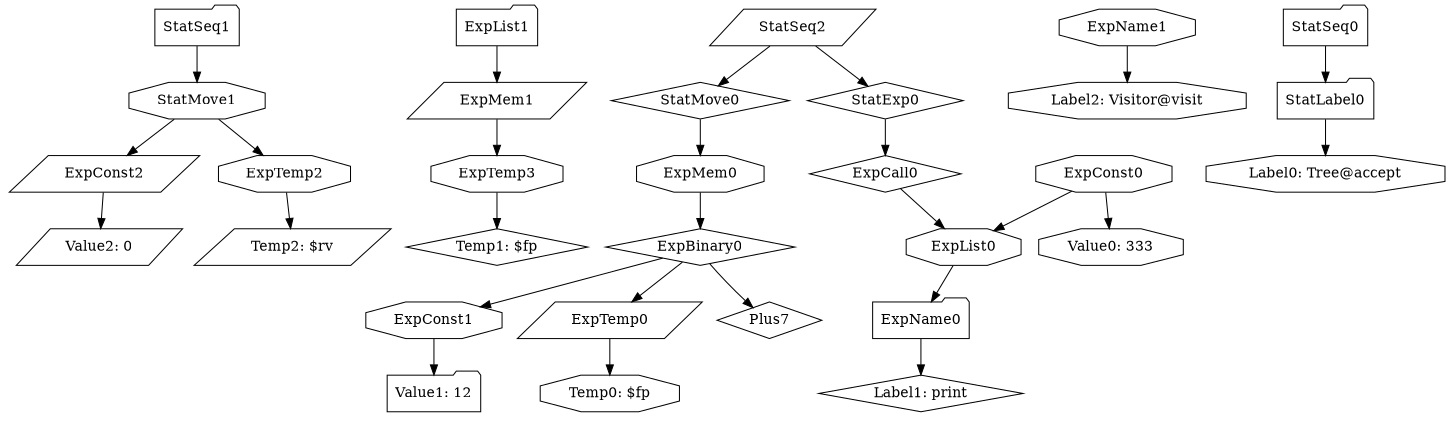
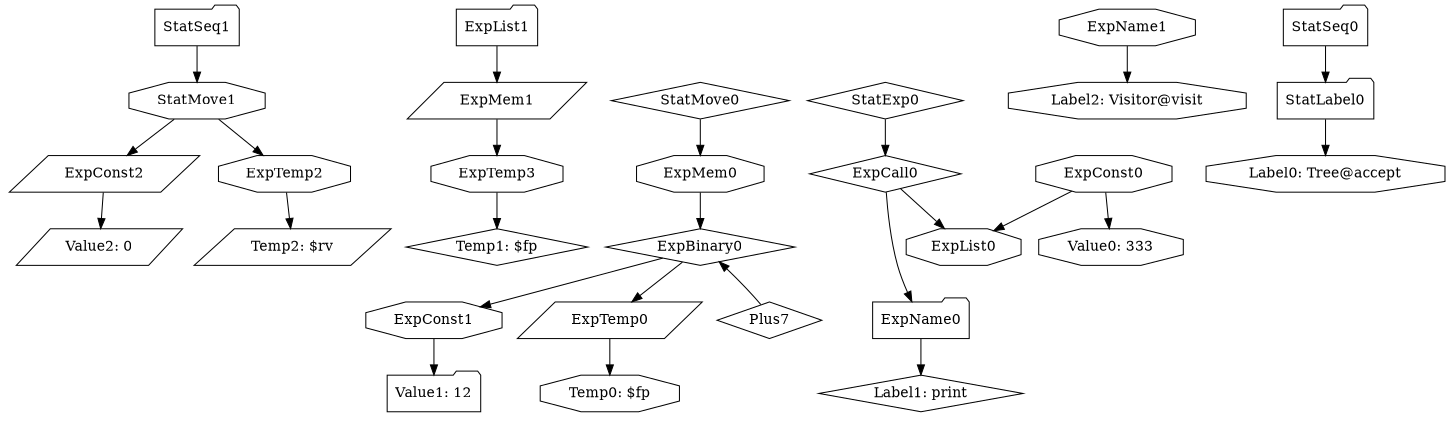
node "StatSeq2": removed
edge "ExpList0" -> "ExpName0": now "ExpCall0" -> "ExpName0"
edge "ExpBinary0" -> "Plus7": reversed
